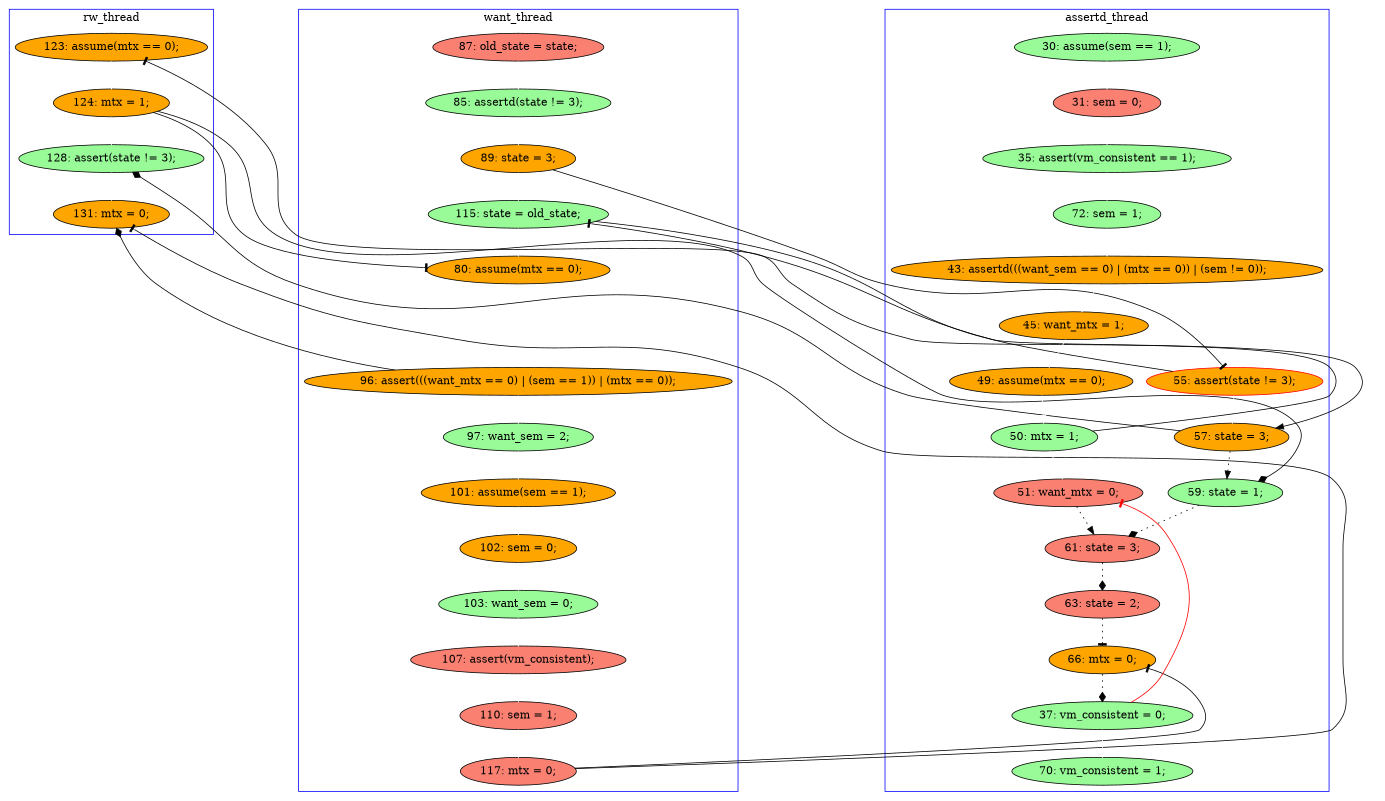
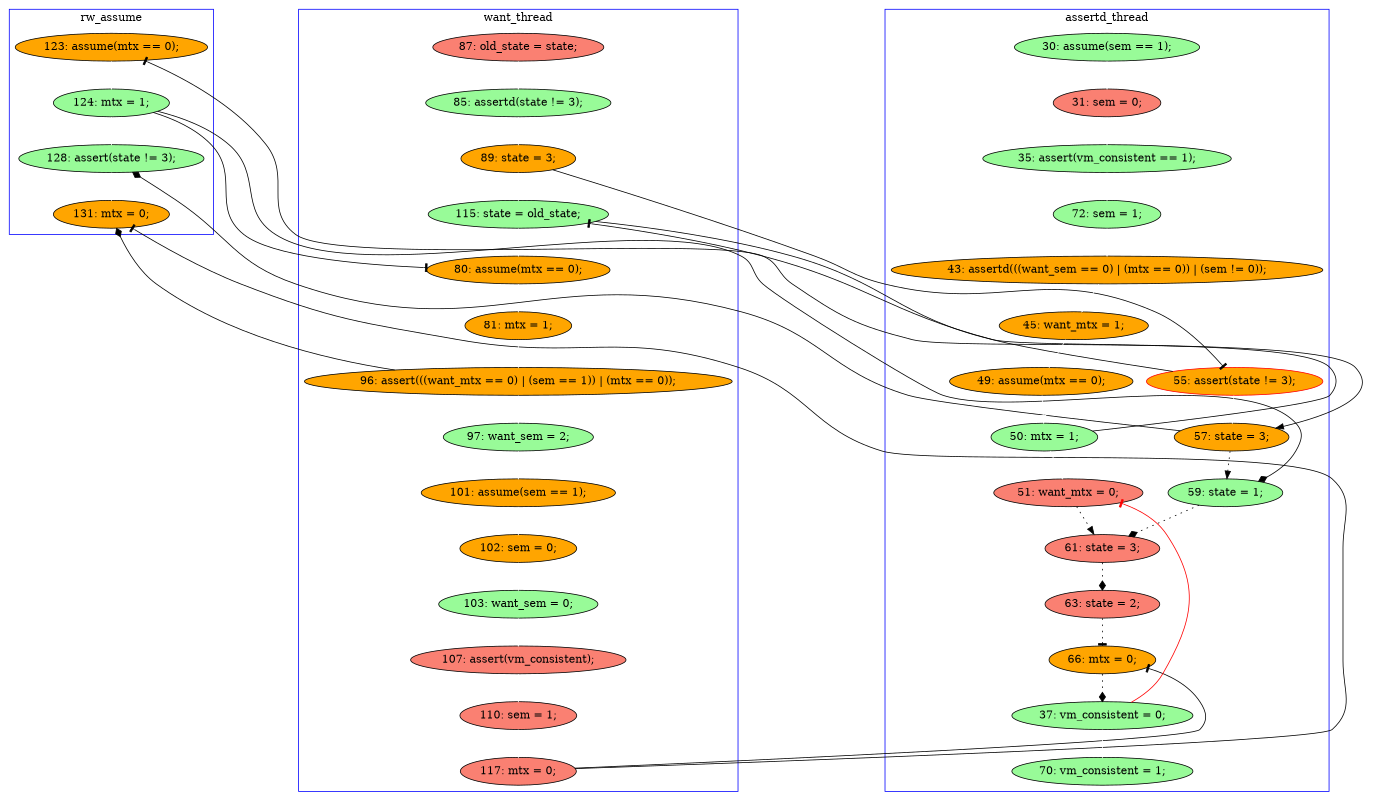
cluster "rw_thread": label "rw_thread" -> "rw_assume"
node "124: mtx = 1;": fillcolor orange -> palegreen
node "81: mtx = 1;": added
